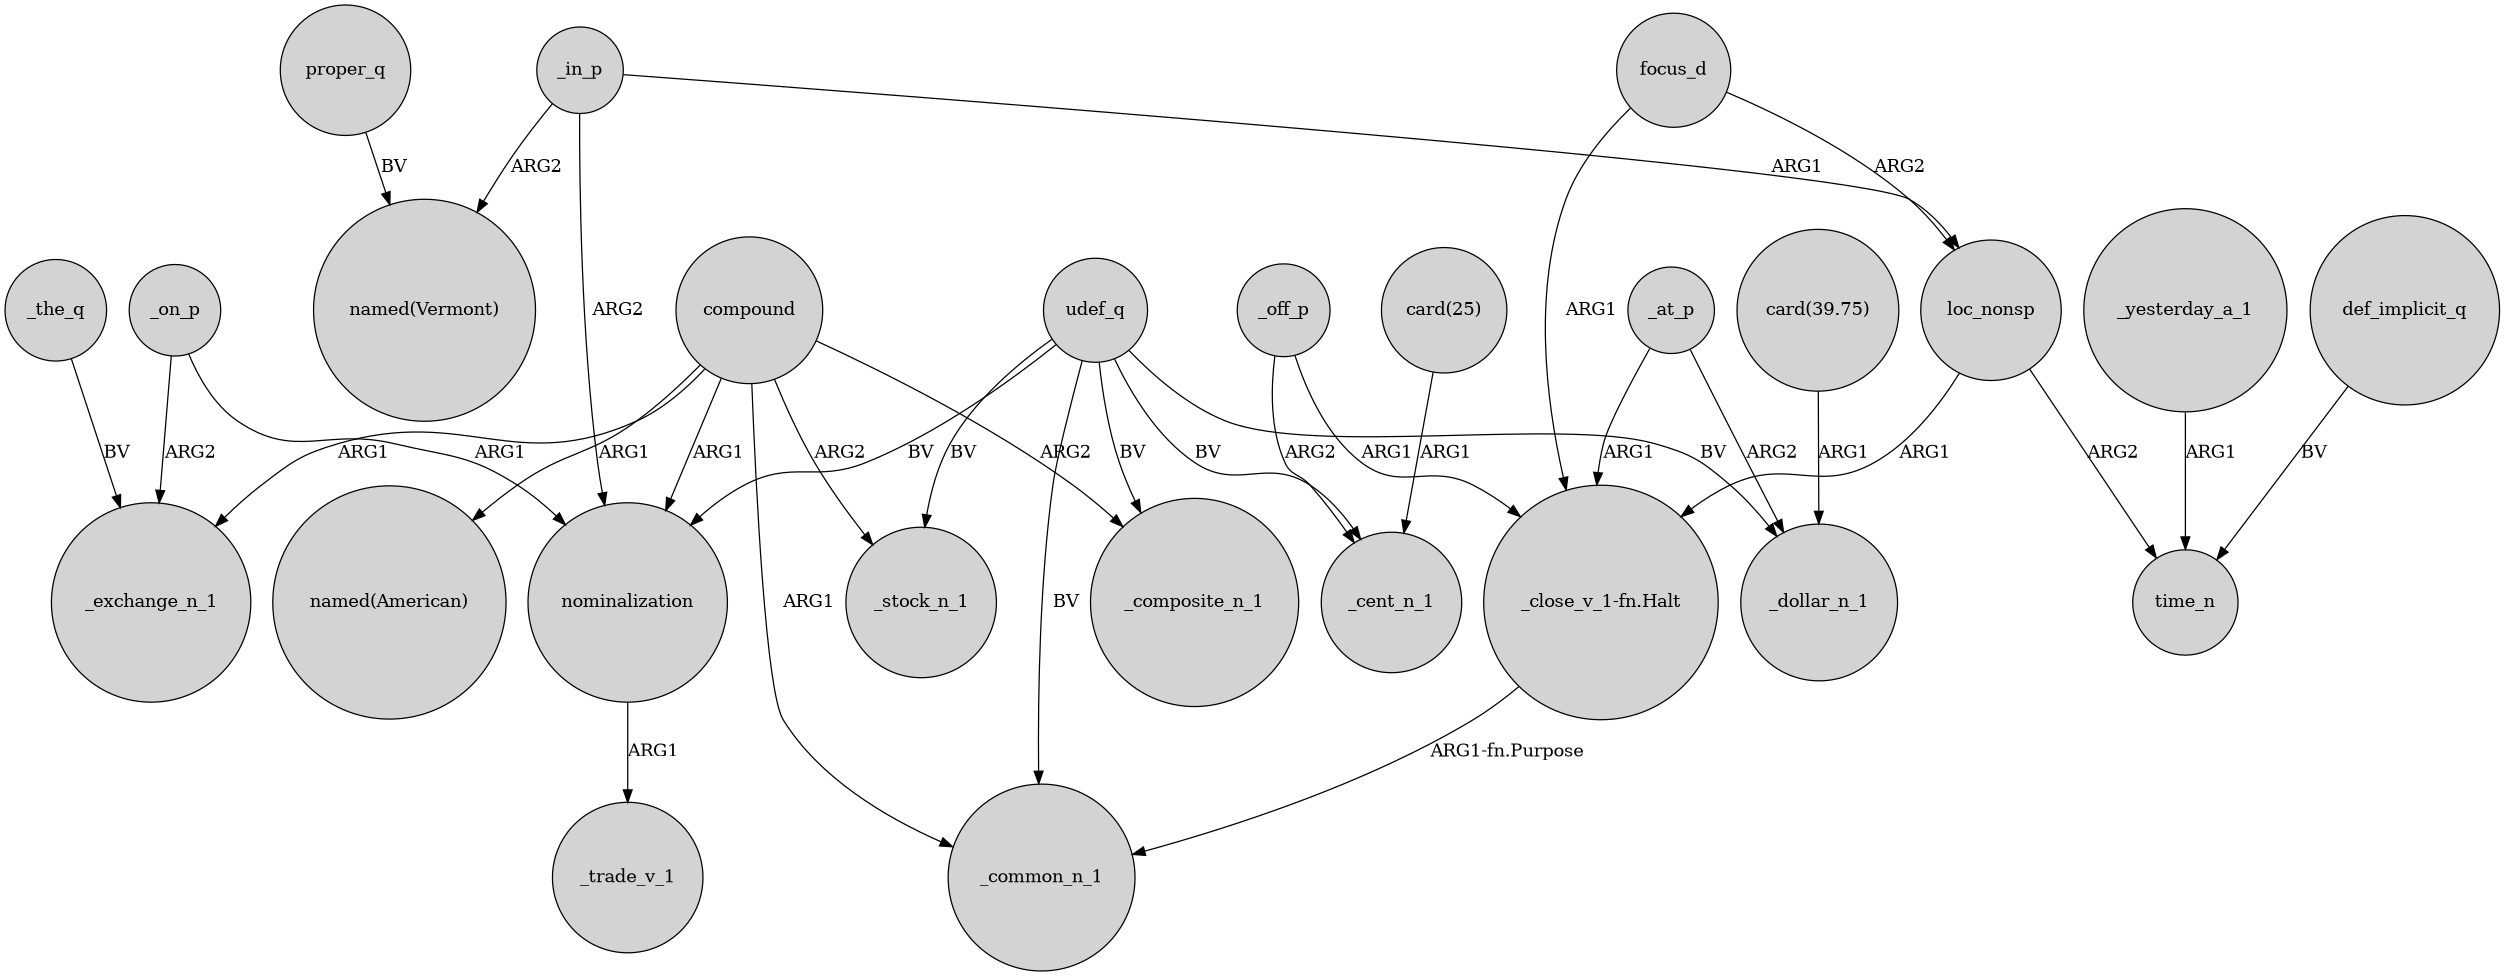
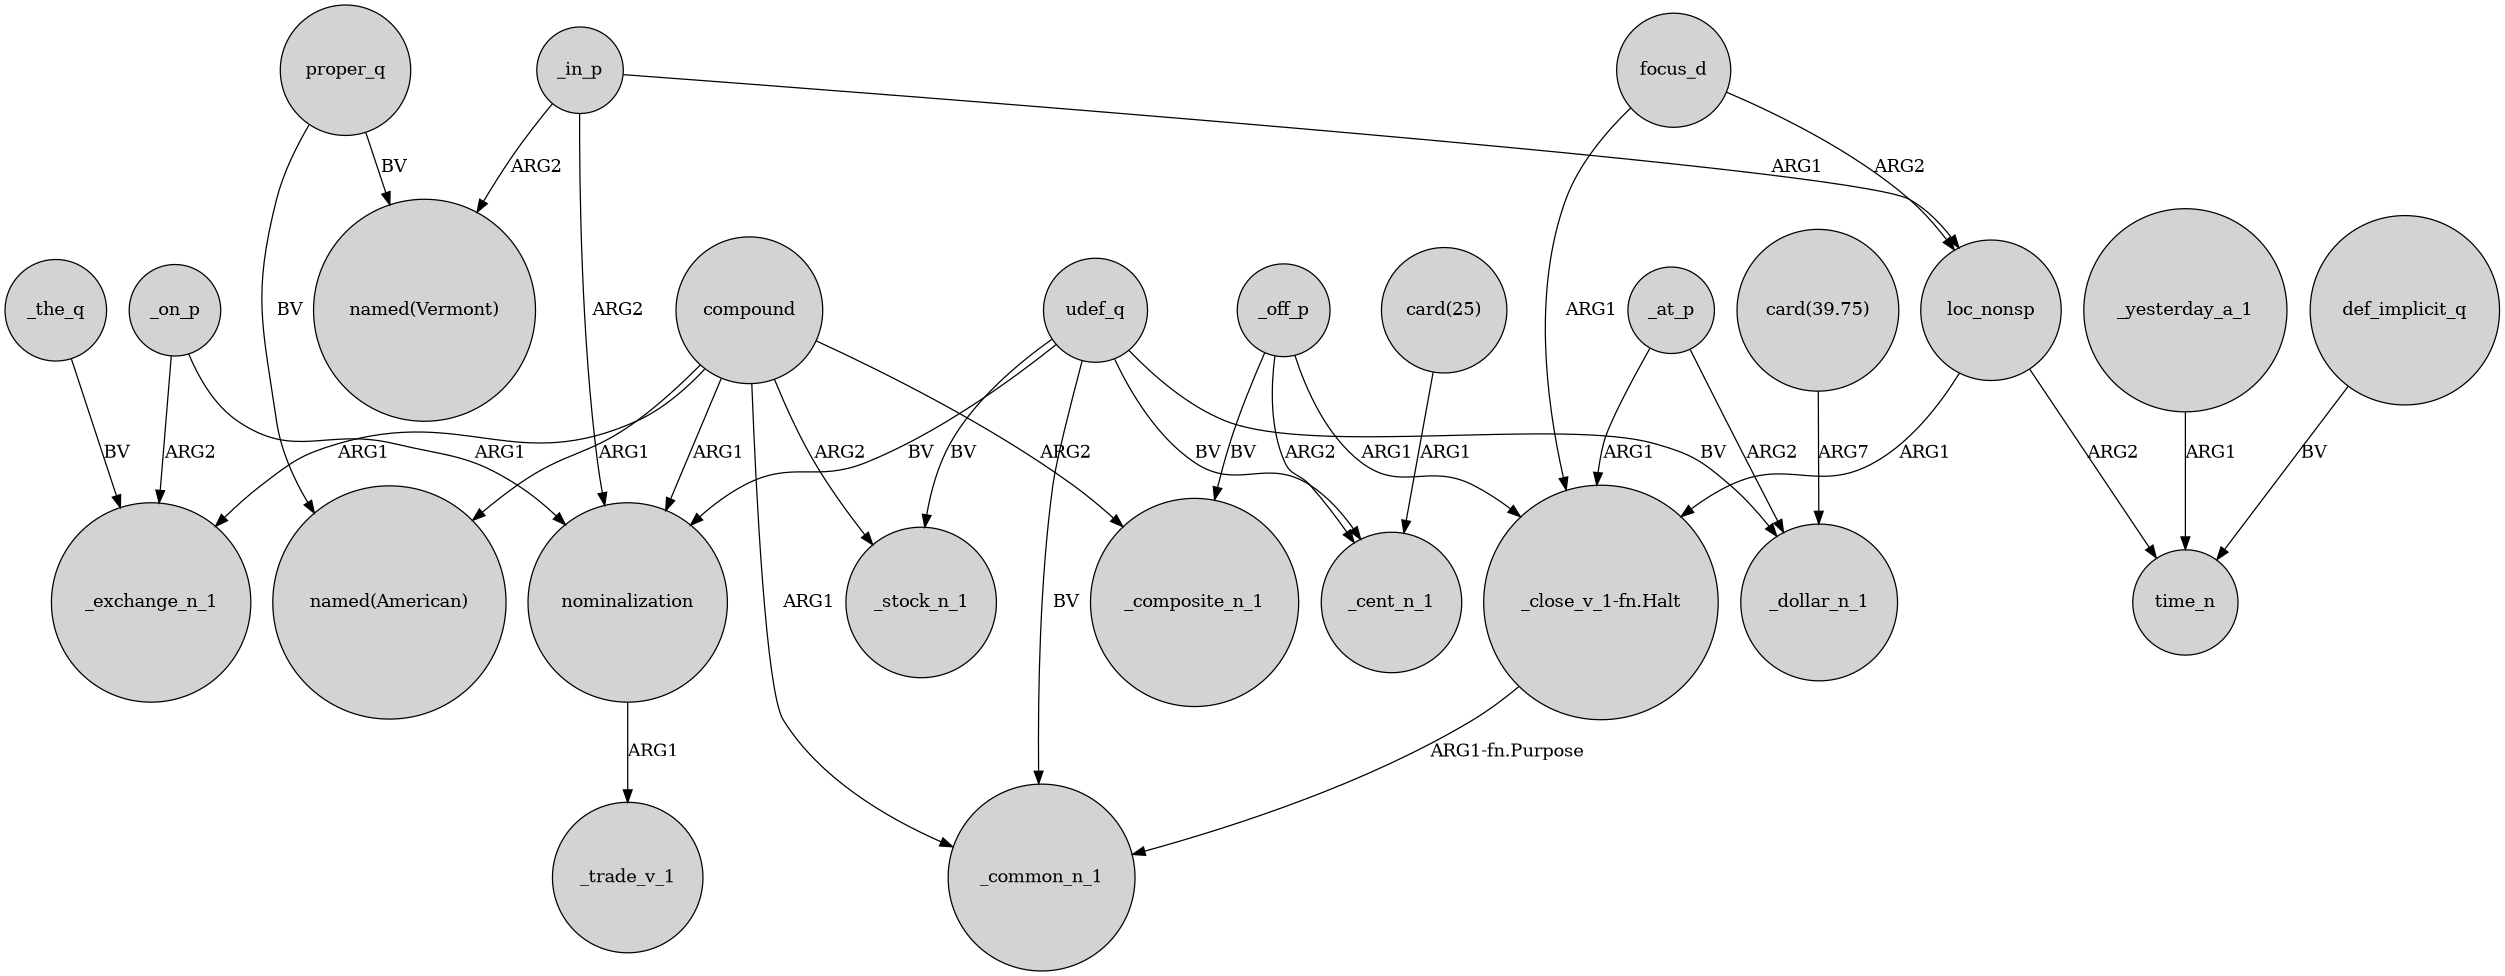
edge "proper_q" -> "named(American)": added, label "BV"
edge "udef_q" -> "_composite_n_1": now "_off_p" -> "_composite_n_1"
edge "card(39.75)" -> "_dollar_n_1": label "ARG1" -> "ARG7"
